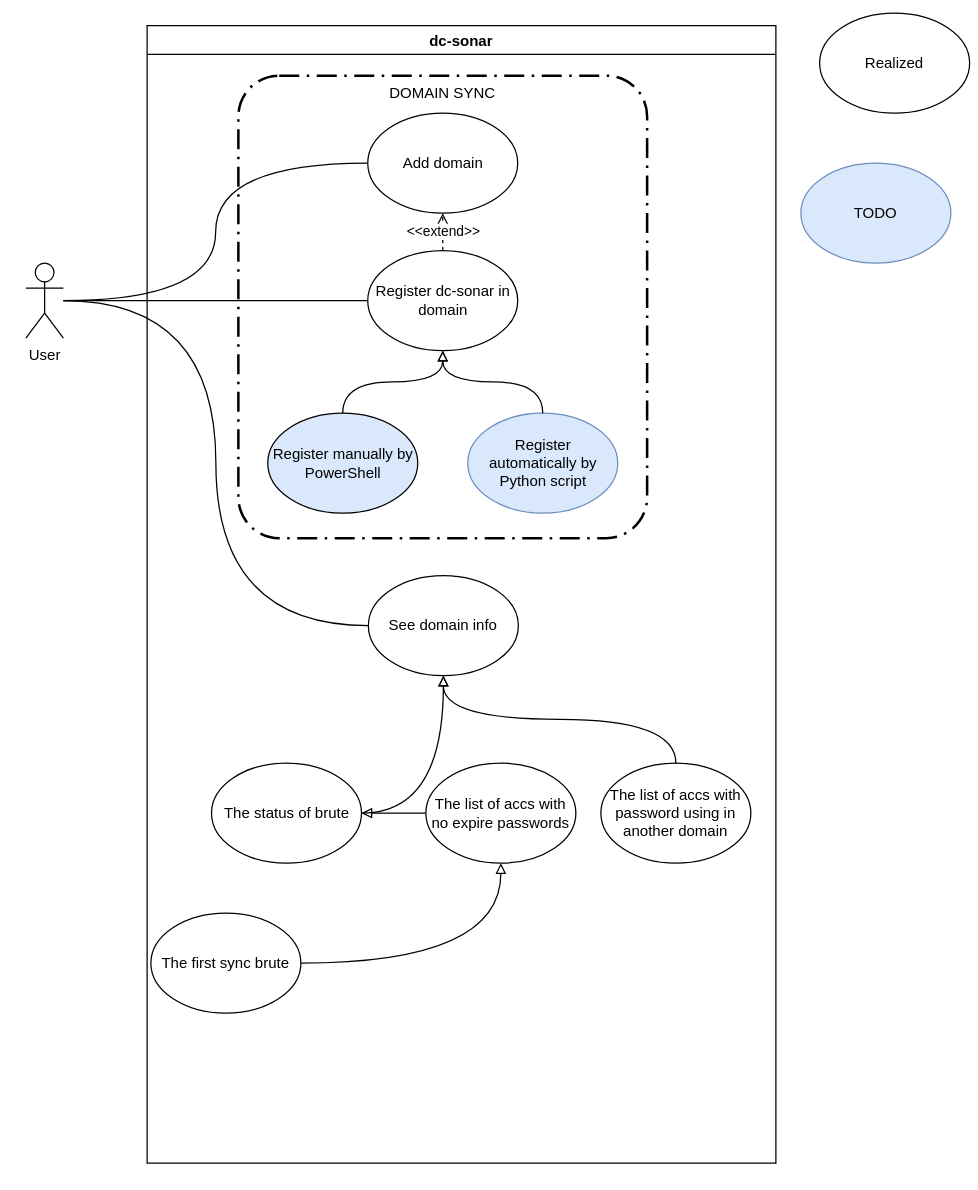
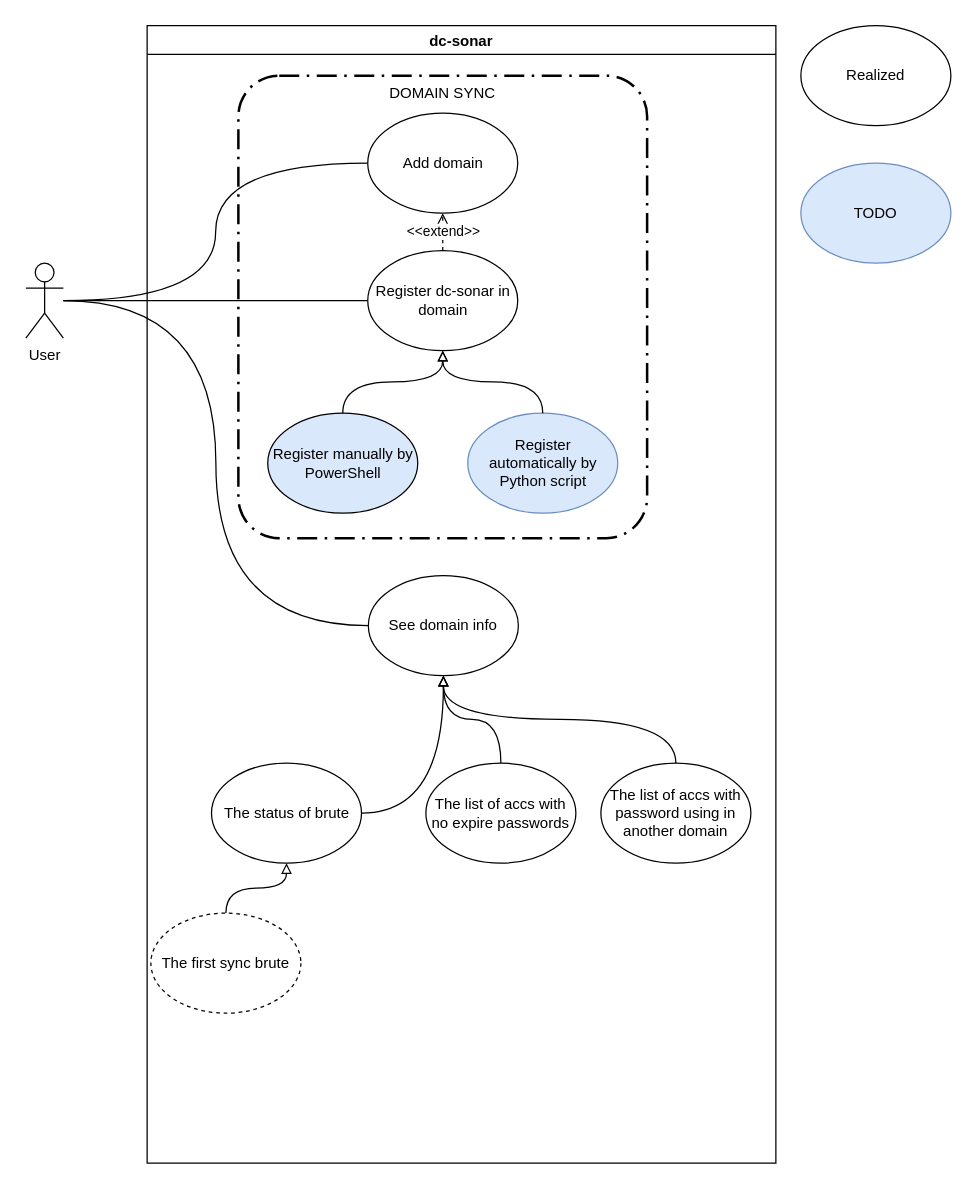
node "Realized": moved (894, 63) -> (876, 76)
edge "The list of accs with no expire passwords" -> "The status of brute": now "The list of accs with no expire passwords" -> "See domain info"
edge "The first sync brute" -> "The list of accs with no expire passwords": now "The first sync brute" -> "The status of brute"
node "The first sync brute": style solid -> dashed
